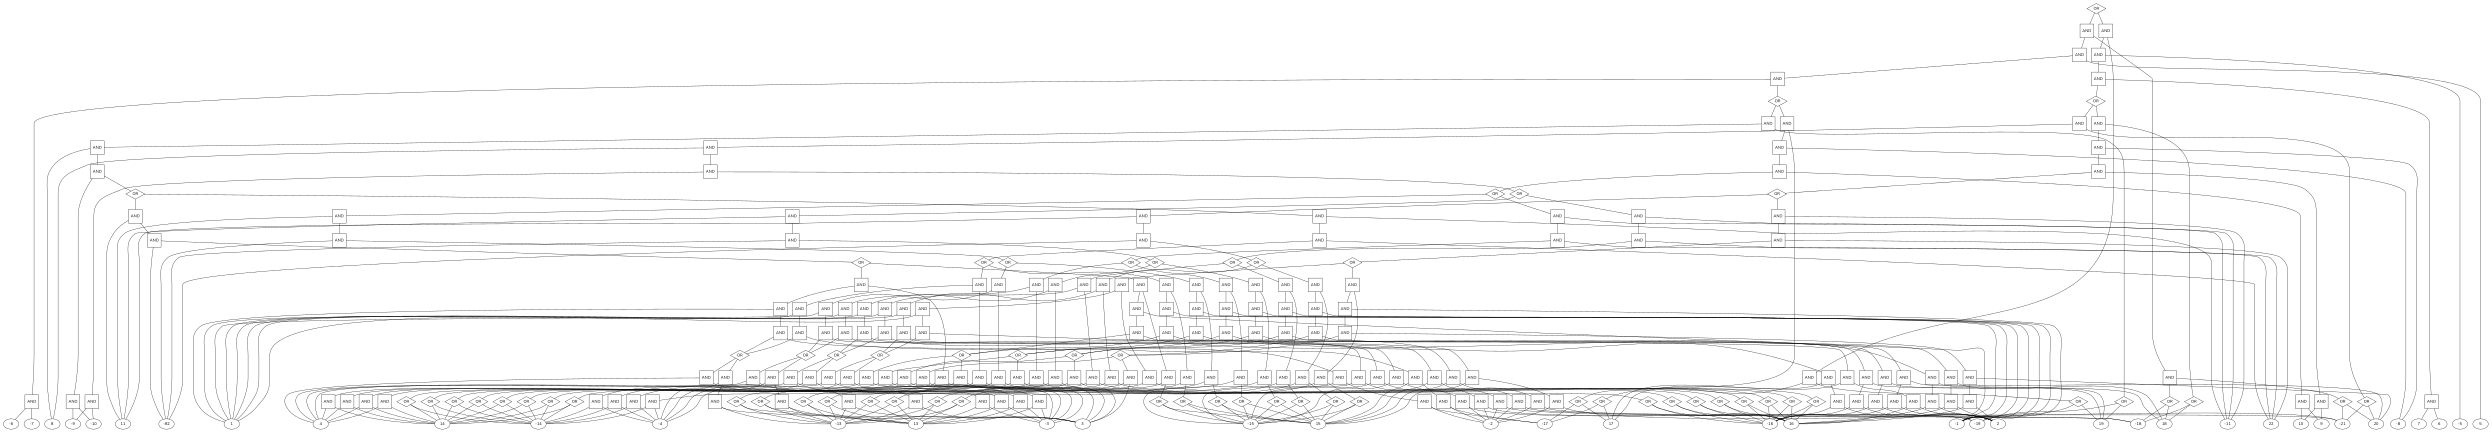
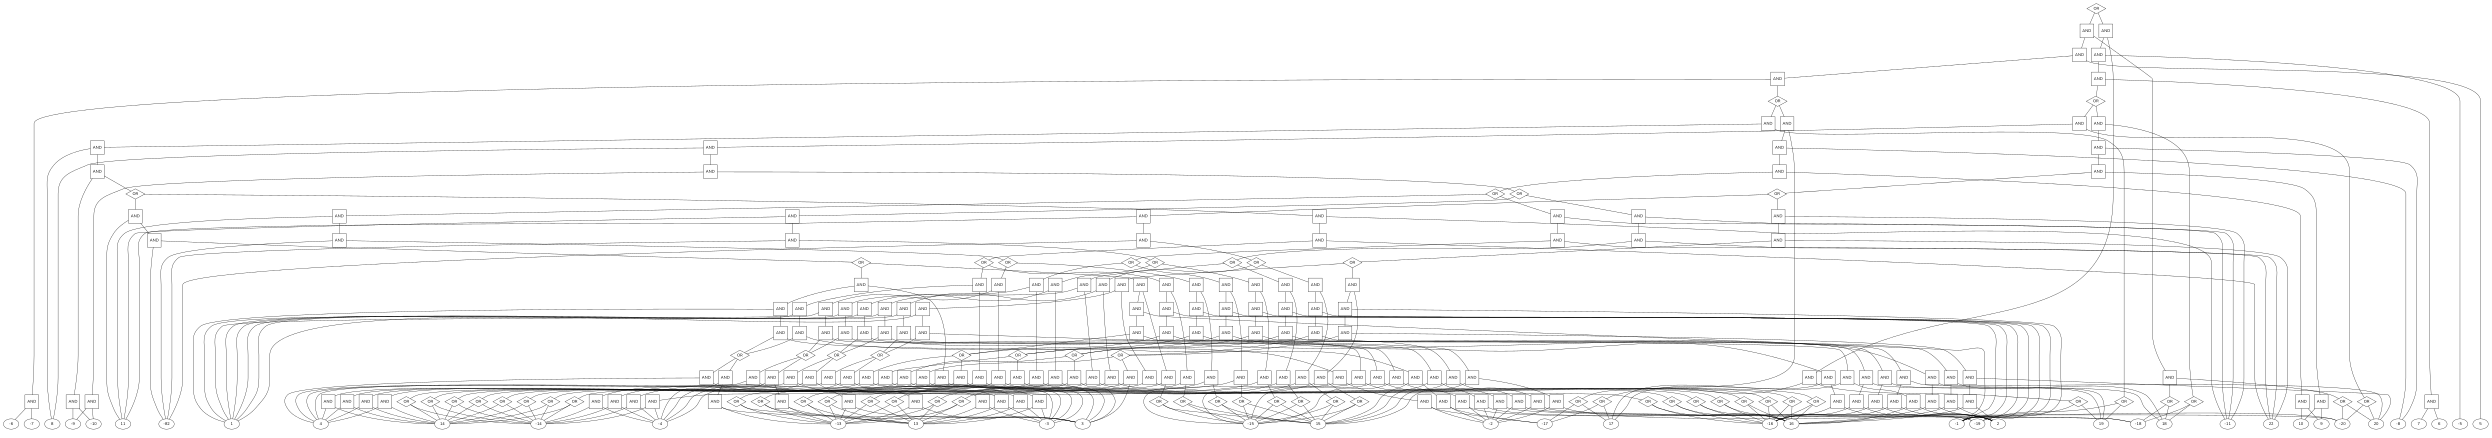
node "-21": label "-21" -> "-20"
